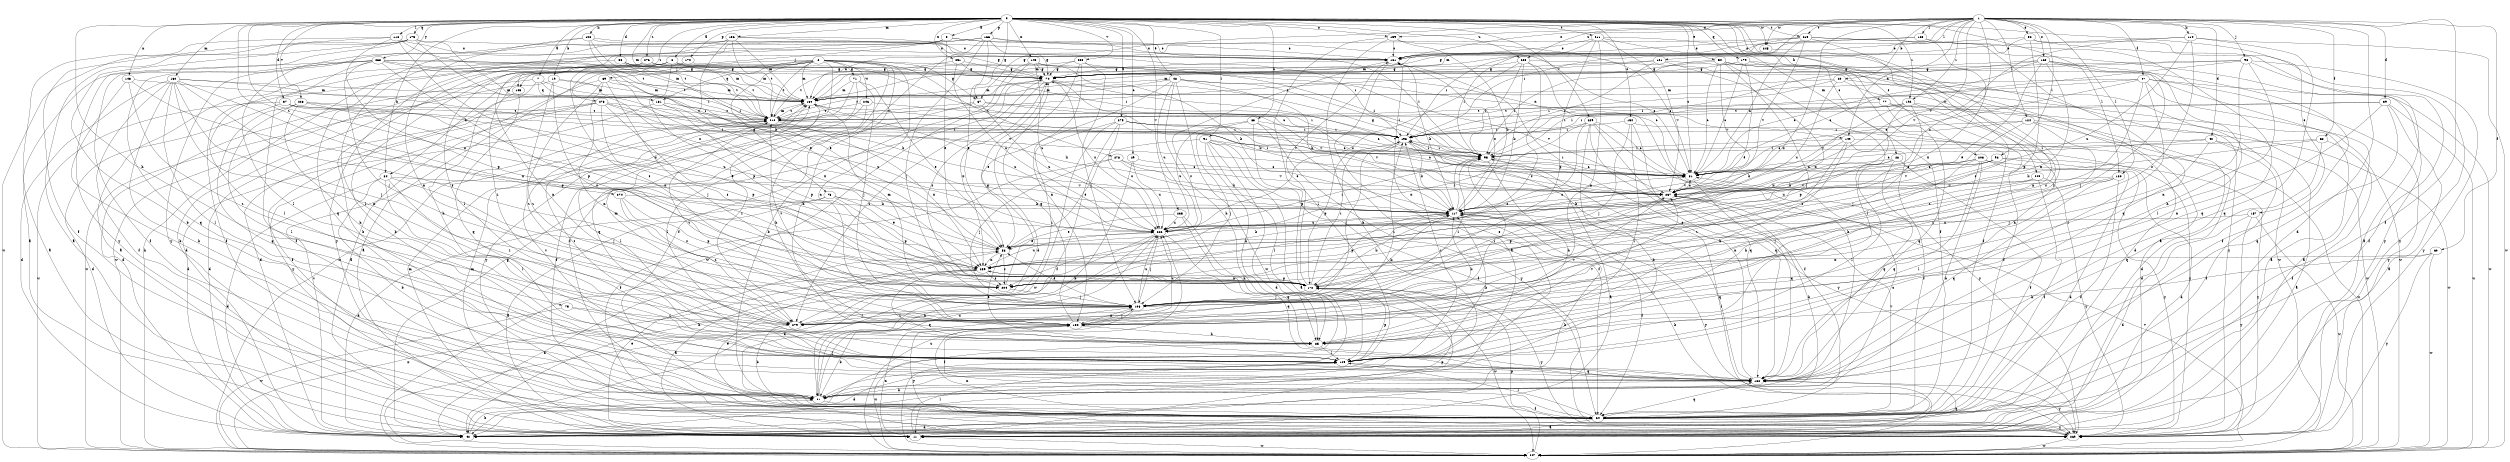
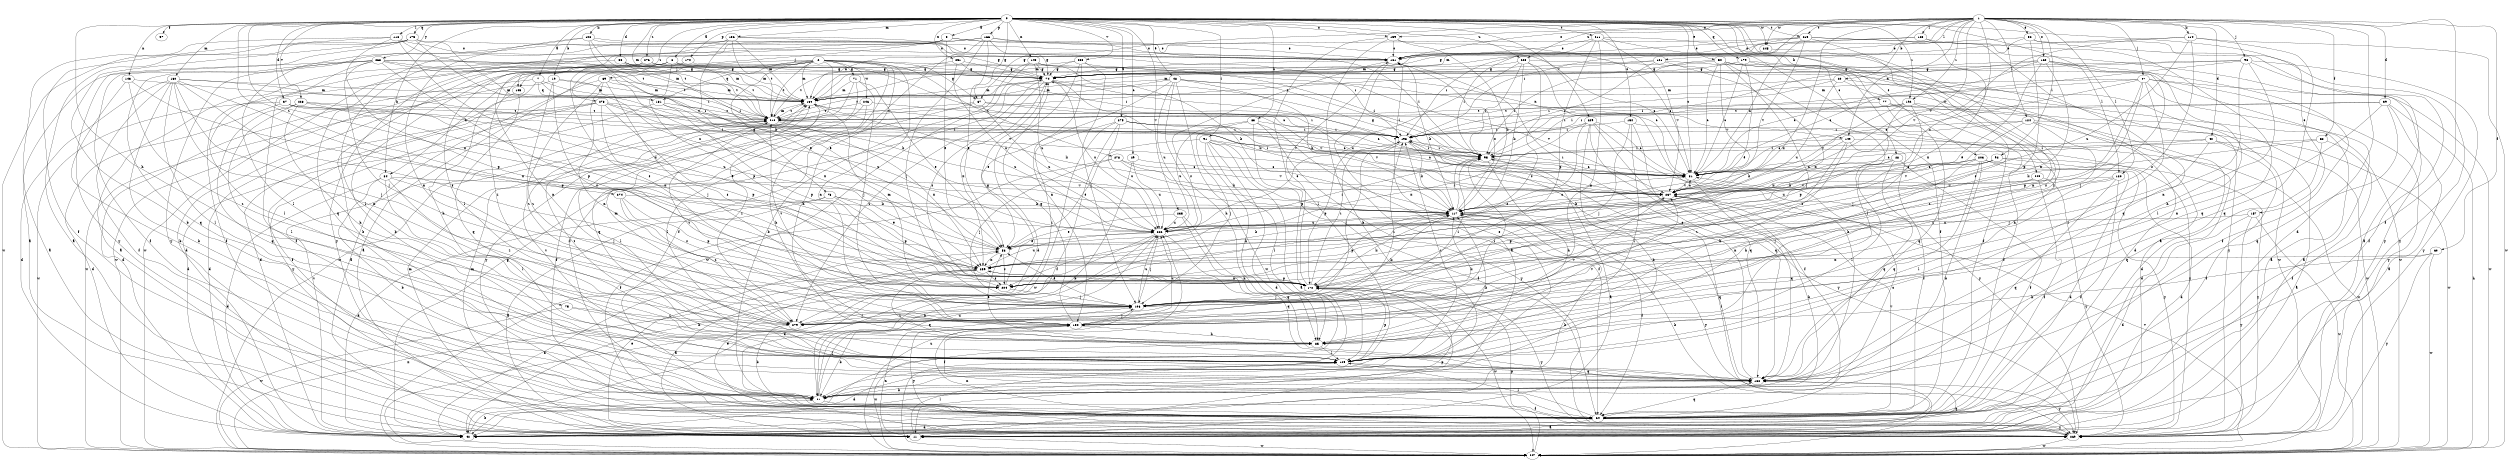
node "57": added
edge "1" -> "97": label "f" -> "j"
edge "97" -> "172": added, label "p"
edge "166" -> "247": label "h" -> "w"
edge "39" -> "247": label "w" -> "h"
edge "120" -> "182": now "120" -> "21"
edge "106" -> "150": removed, label "n"
